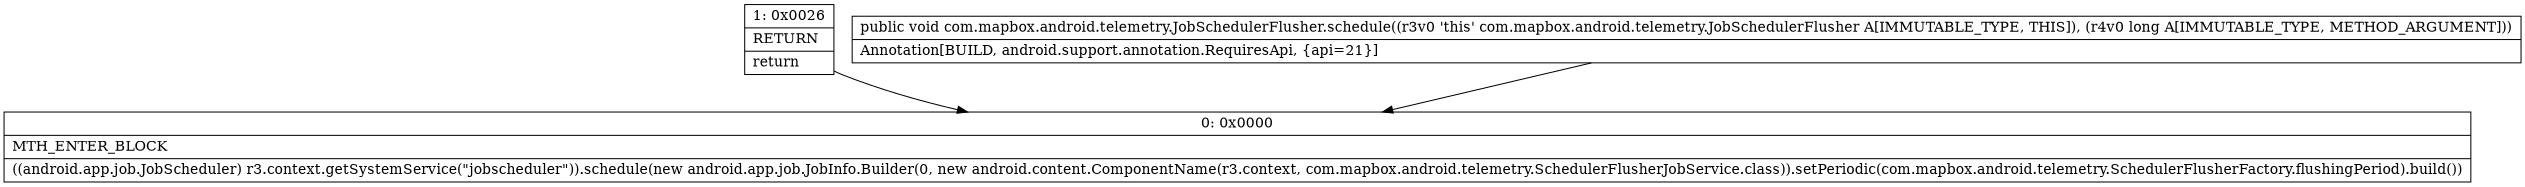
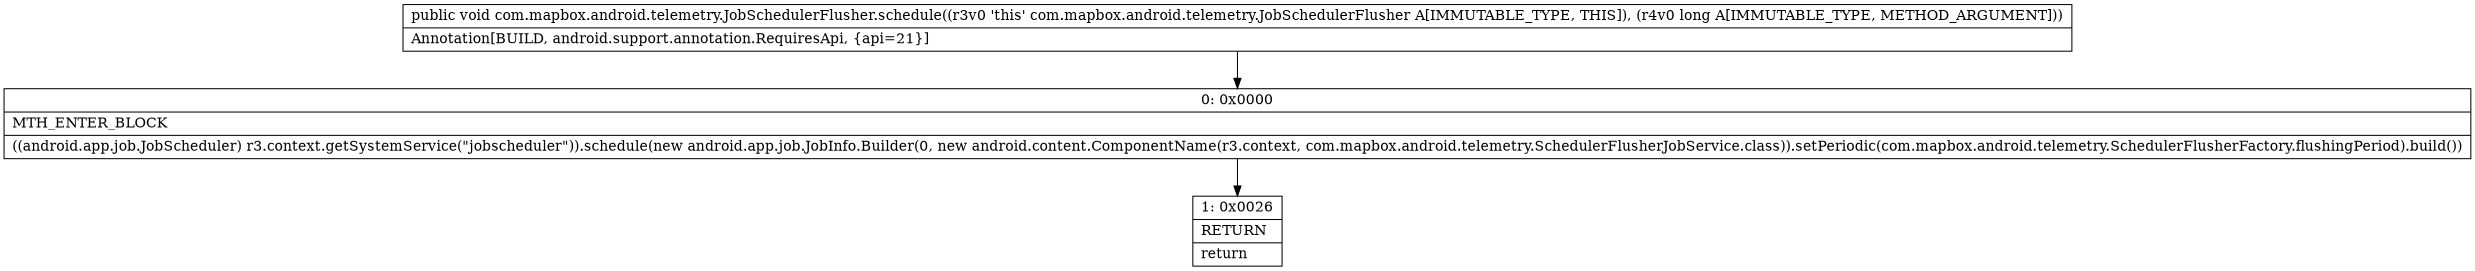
edge "1: 0x0026" -> "0: 0x0000": reversed
